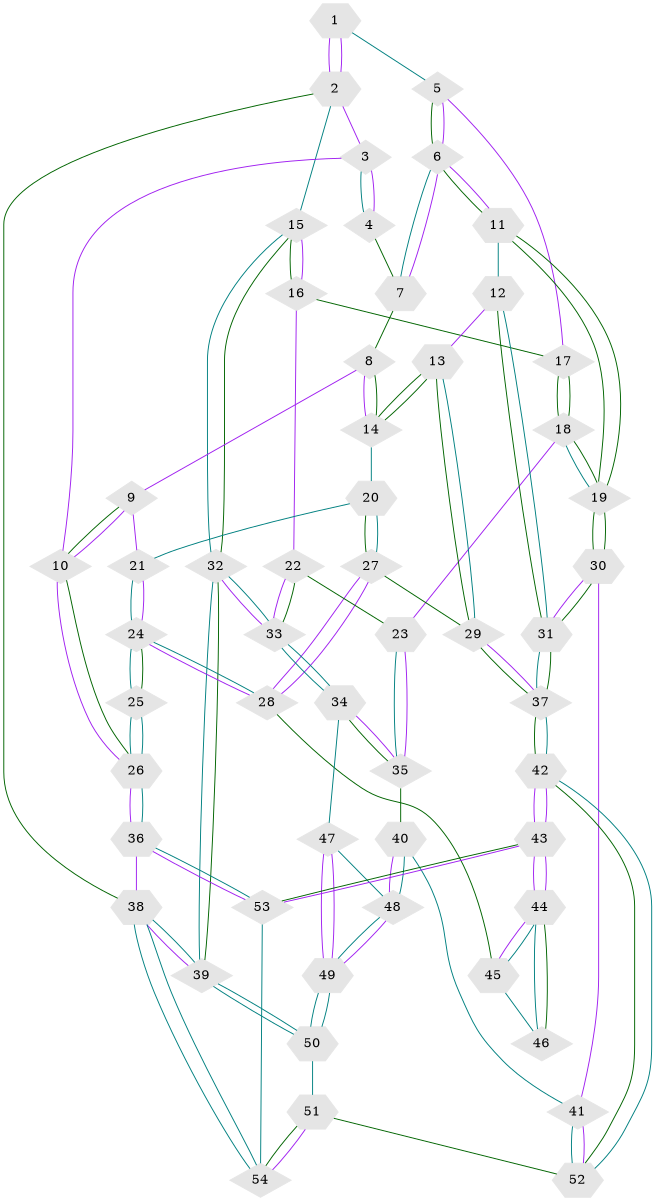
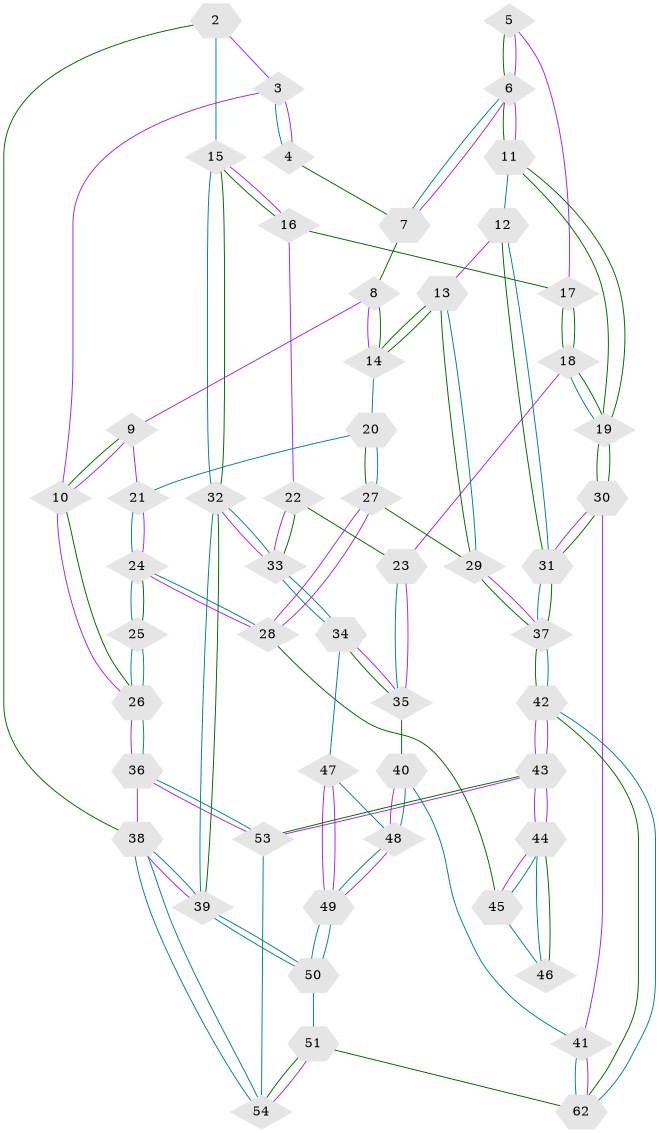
node "1": removed
node "52": label "52" -> "62"
